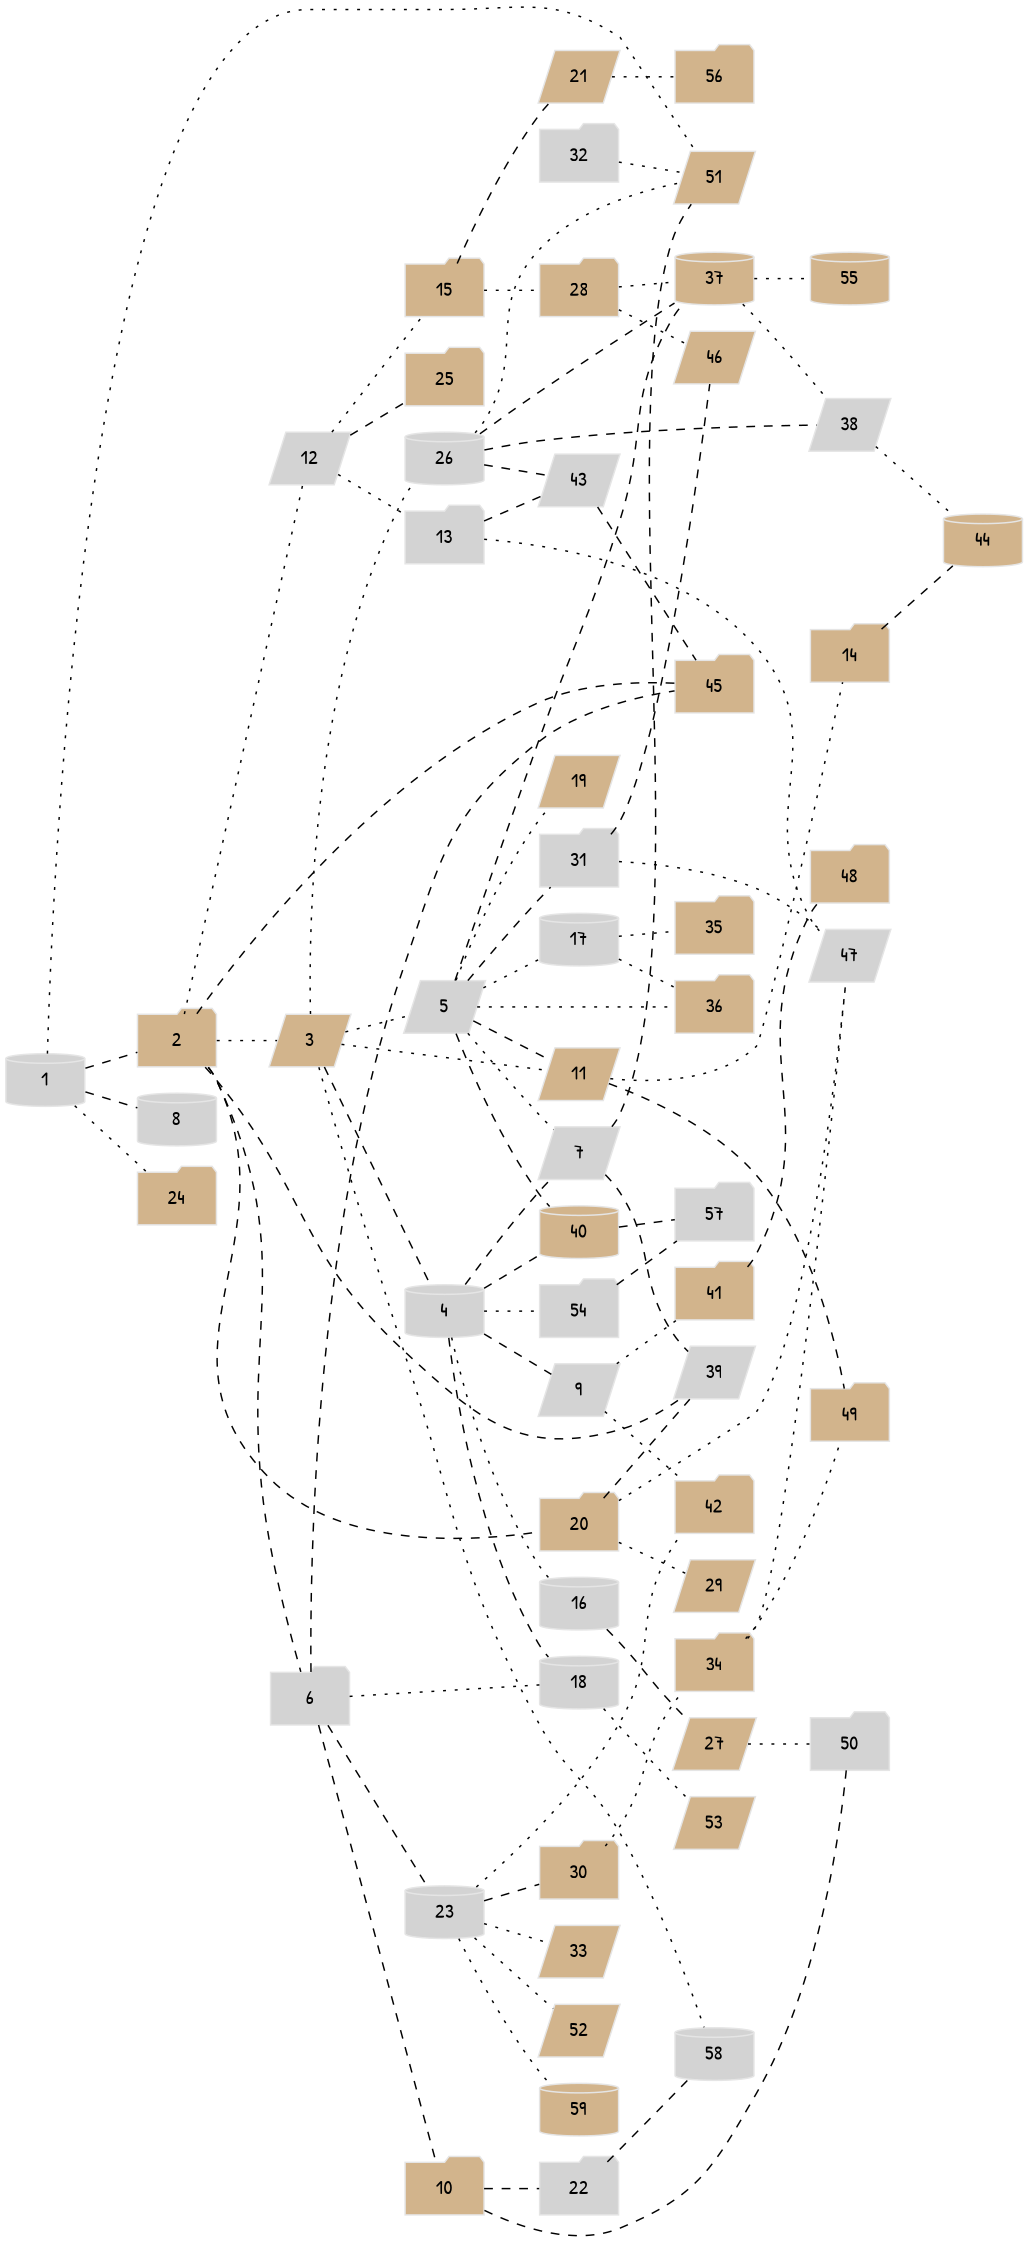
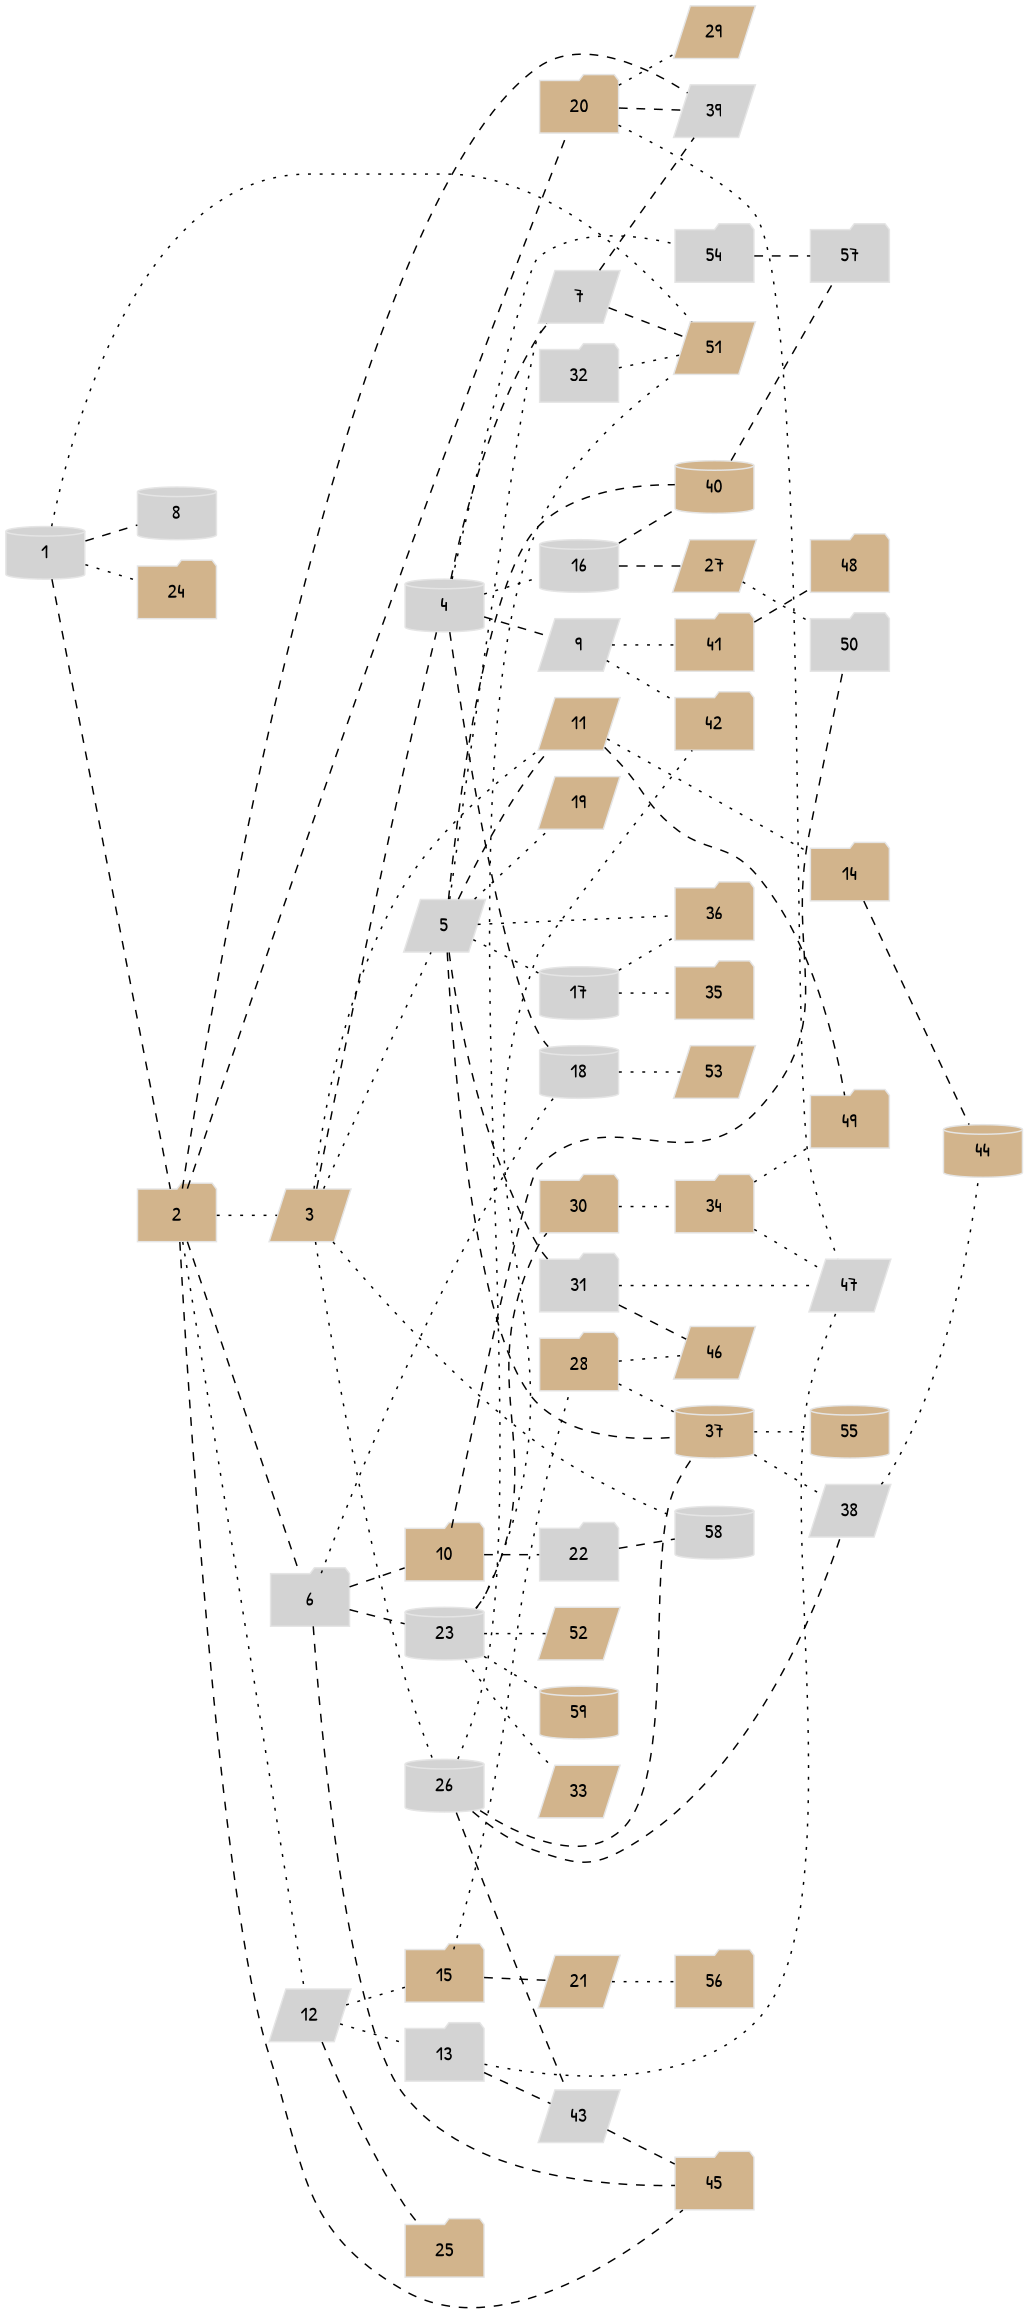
edge "40" -- "4": now "40" -- "16"
